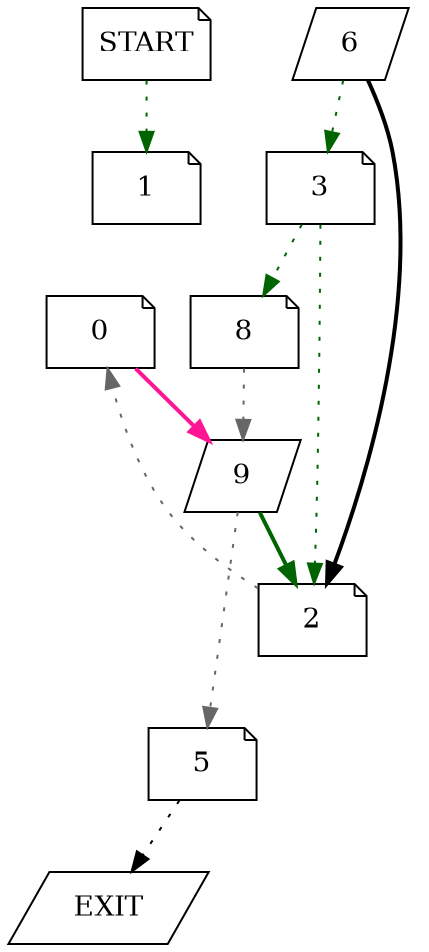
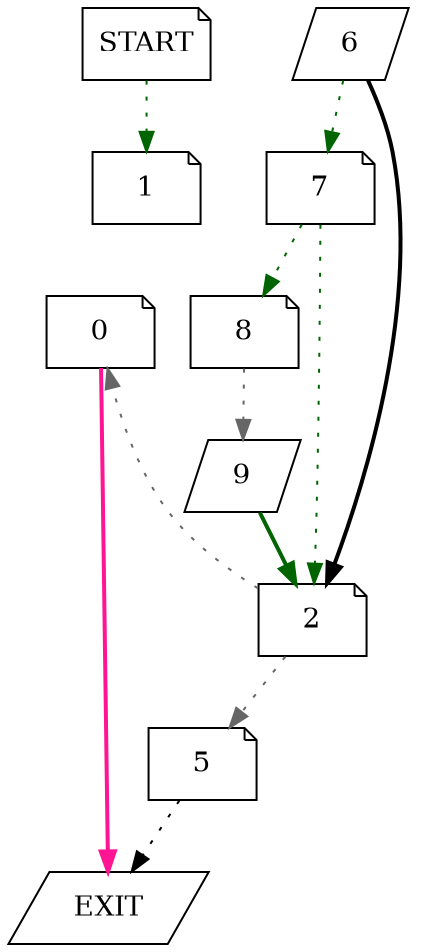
node "3": label "3" -> "7"
edge "0" -> "9": now "0" -> "EXIT"
edge "9" -> "5": now "2" -> "5"
